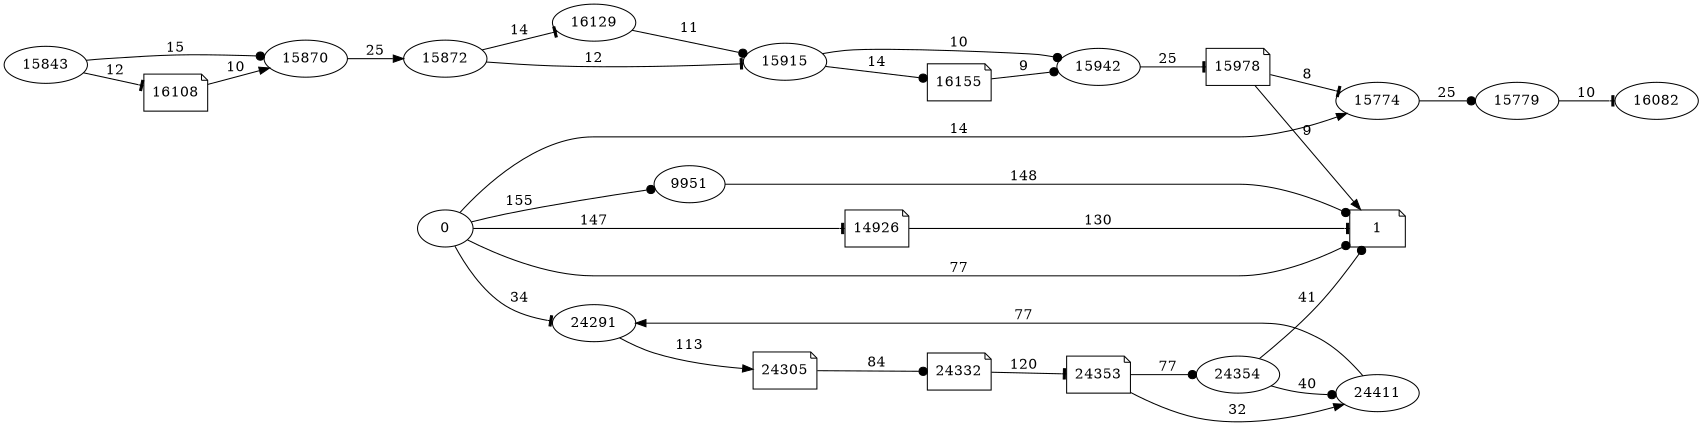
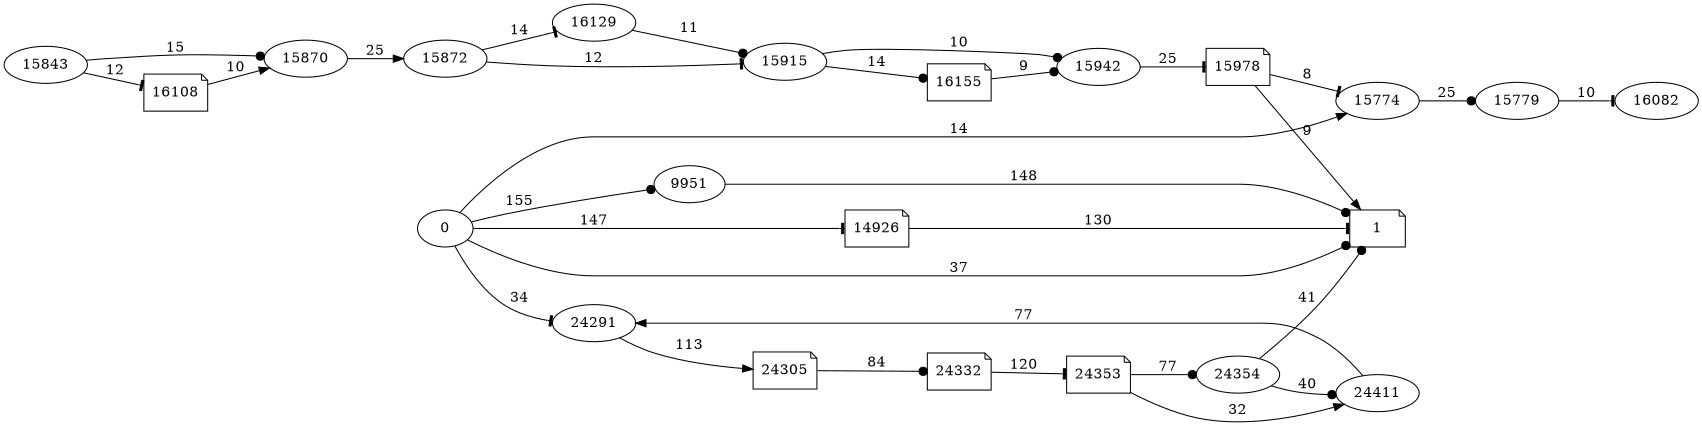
edge "0" -> "1": label "77" -> "37"
